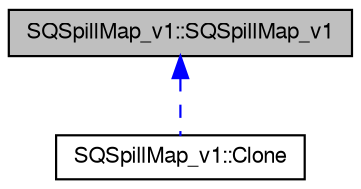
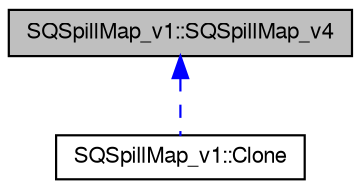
node "SQSpillMap_v1::SQSpillMap_v1": label "SQSpillMap_v1::SQSpillMap_v1" -> "SQSpillMap_v1::SQSpillMap_v4"
